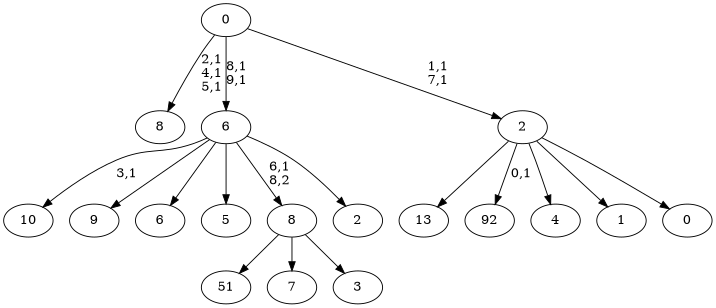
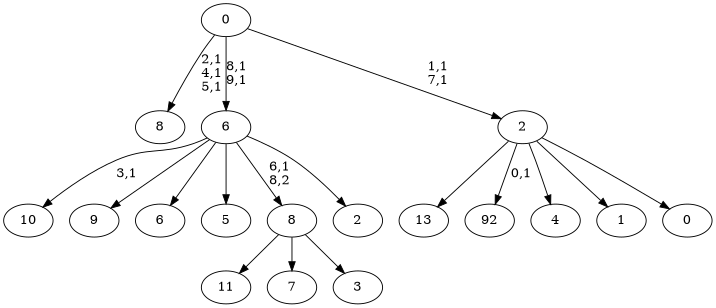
node "51": label "51" -> "11"
